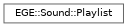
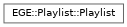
node "EGE::Sound::Playlist": label "EGE::Sound::Playlist" -> "EGE::Playlist::Playlist"
